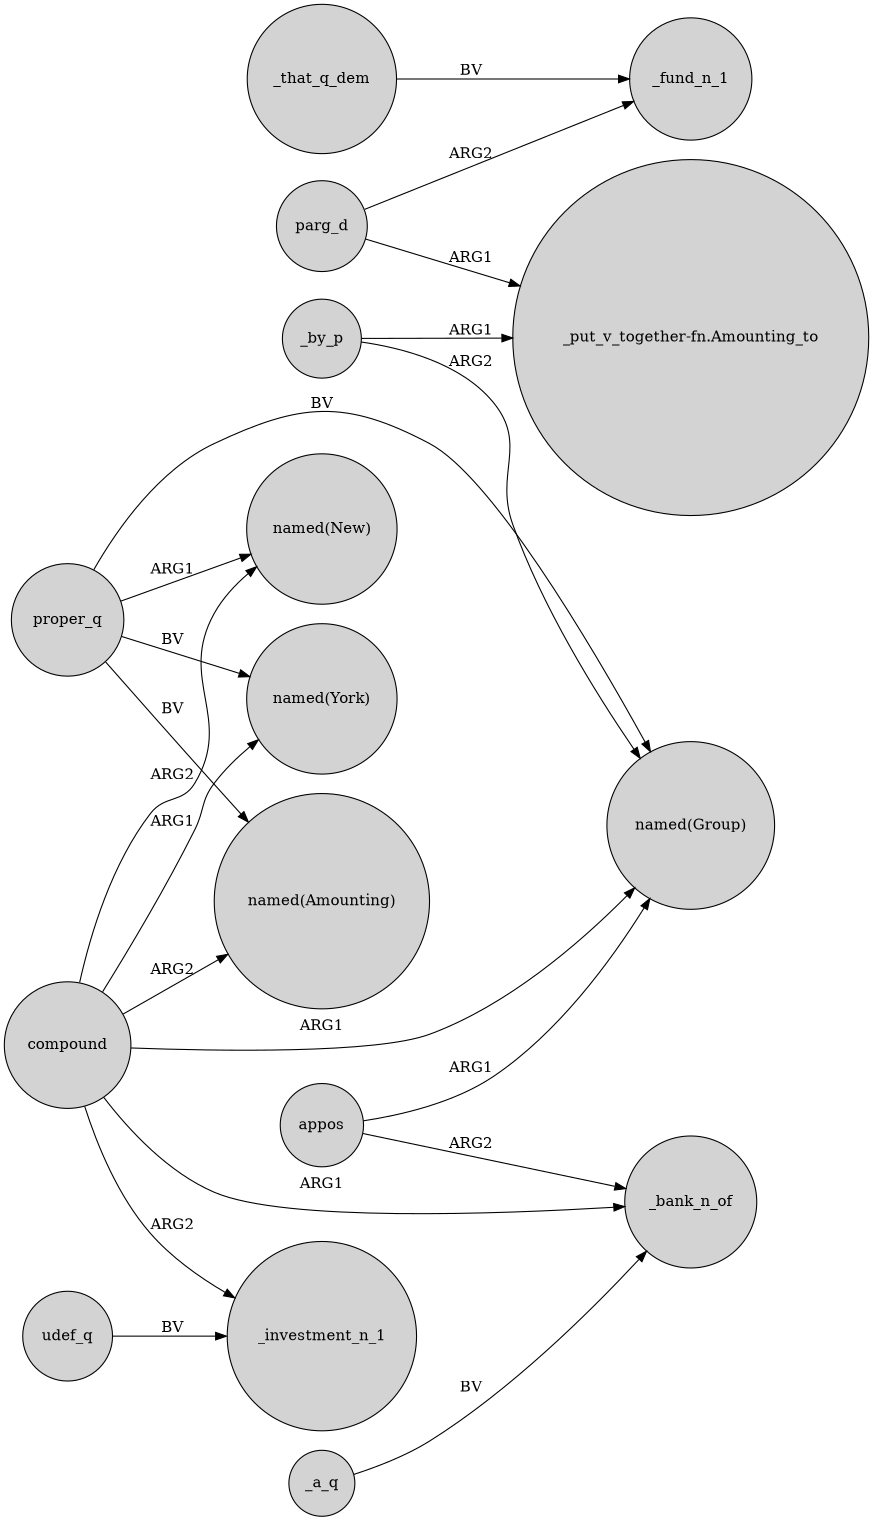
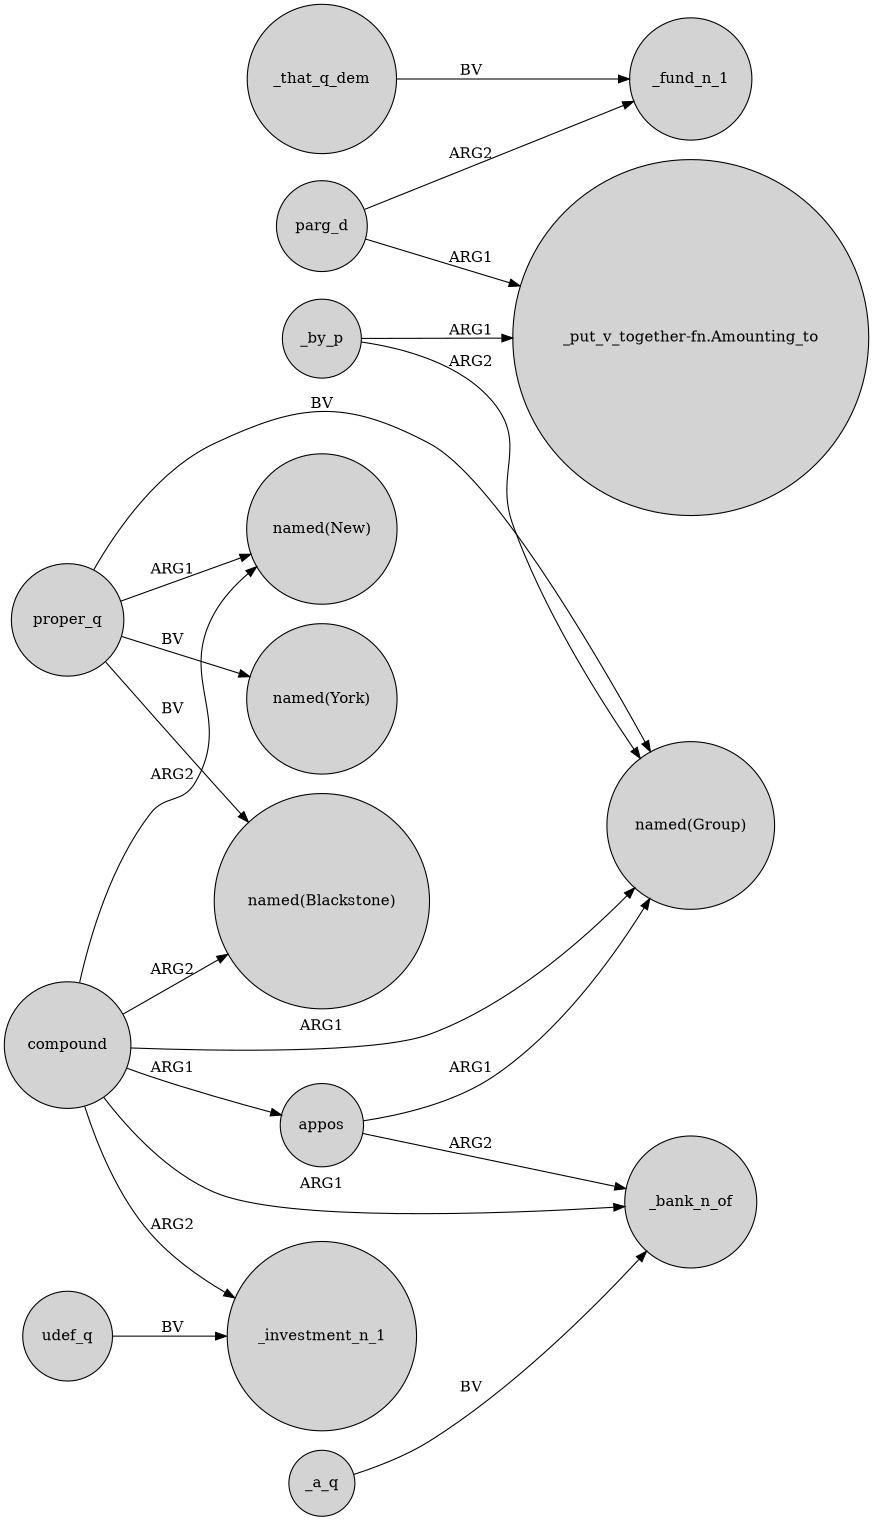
edge "compound" -> "named(York)": now "compound" -> "appos"
node "named(Amounting)": label "named(Amounting)" -> "named(Blackstone)"
